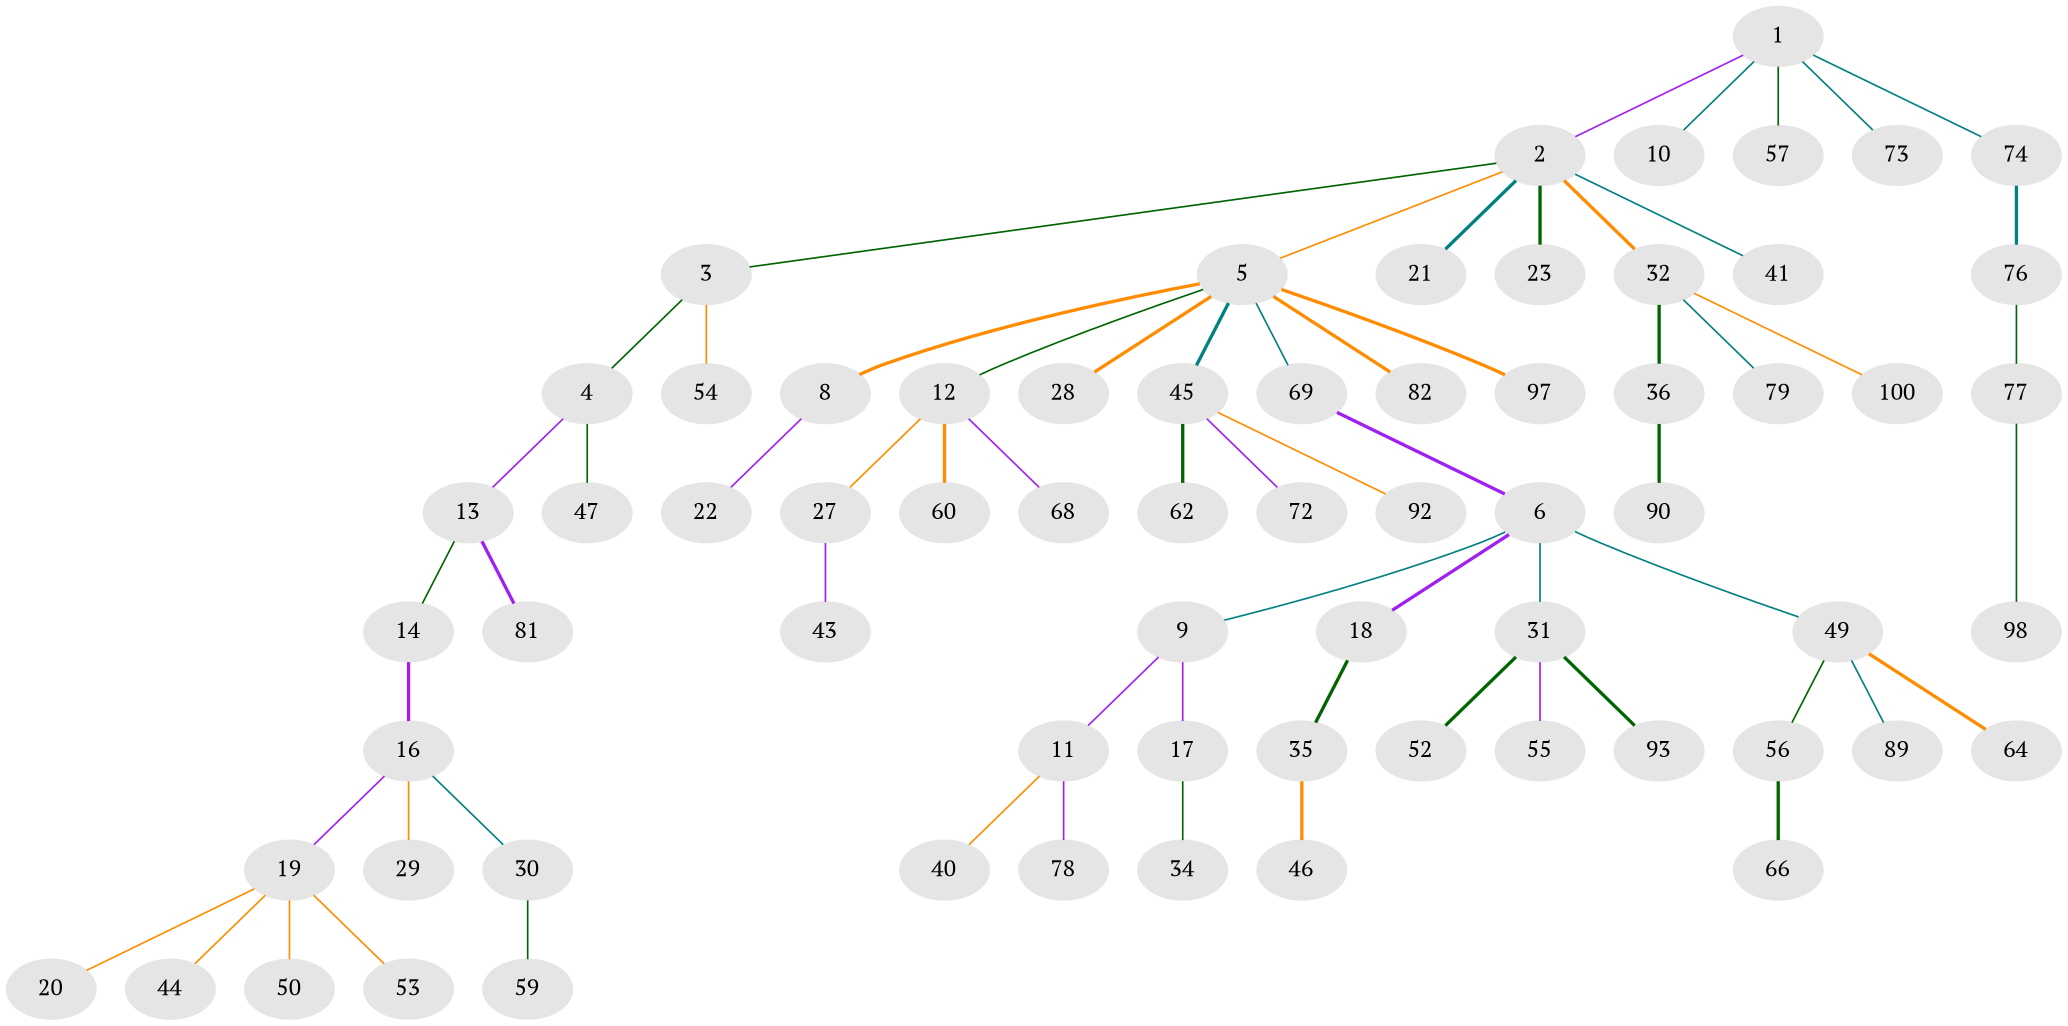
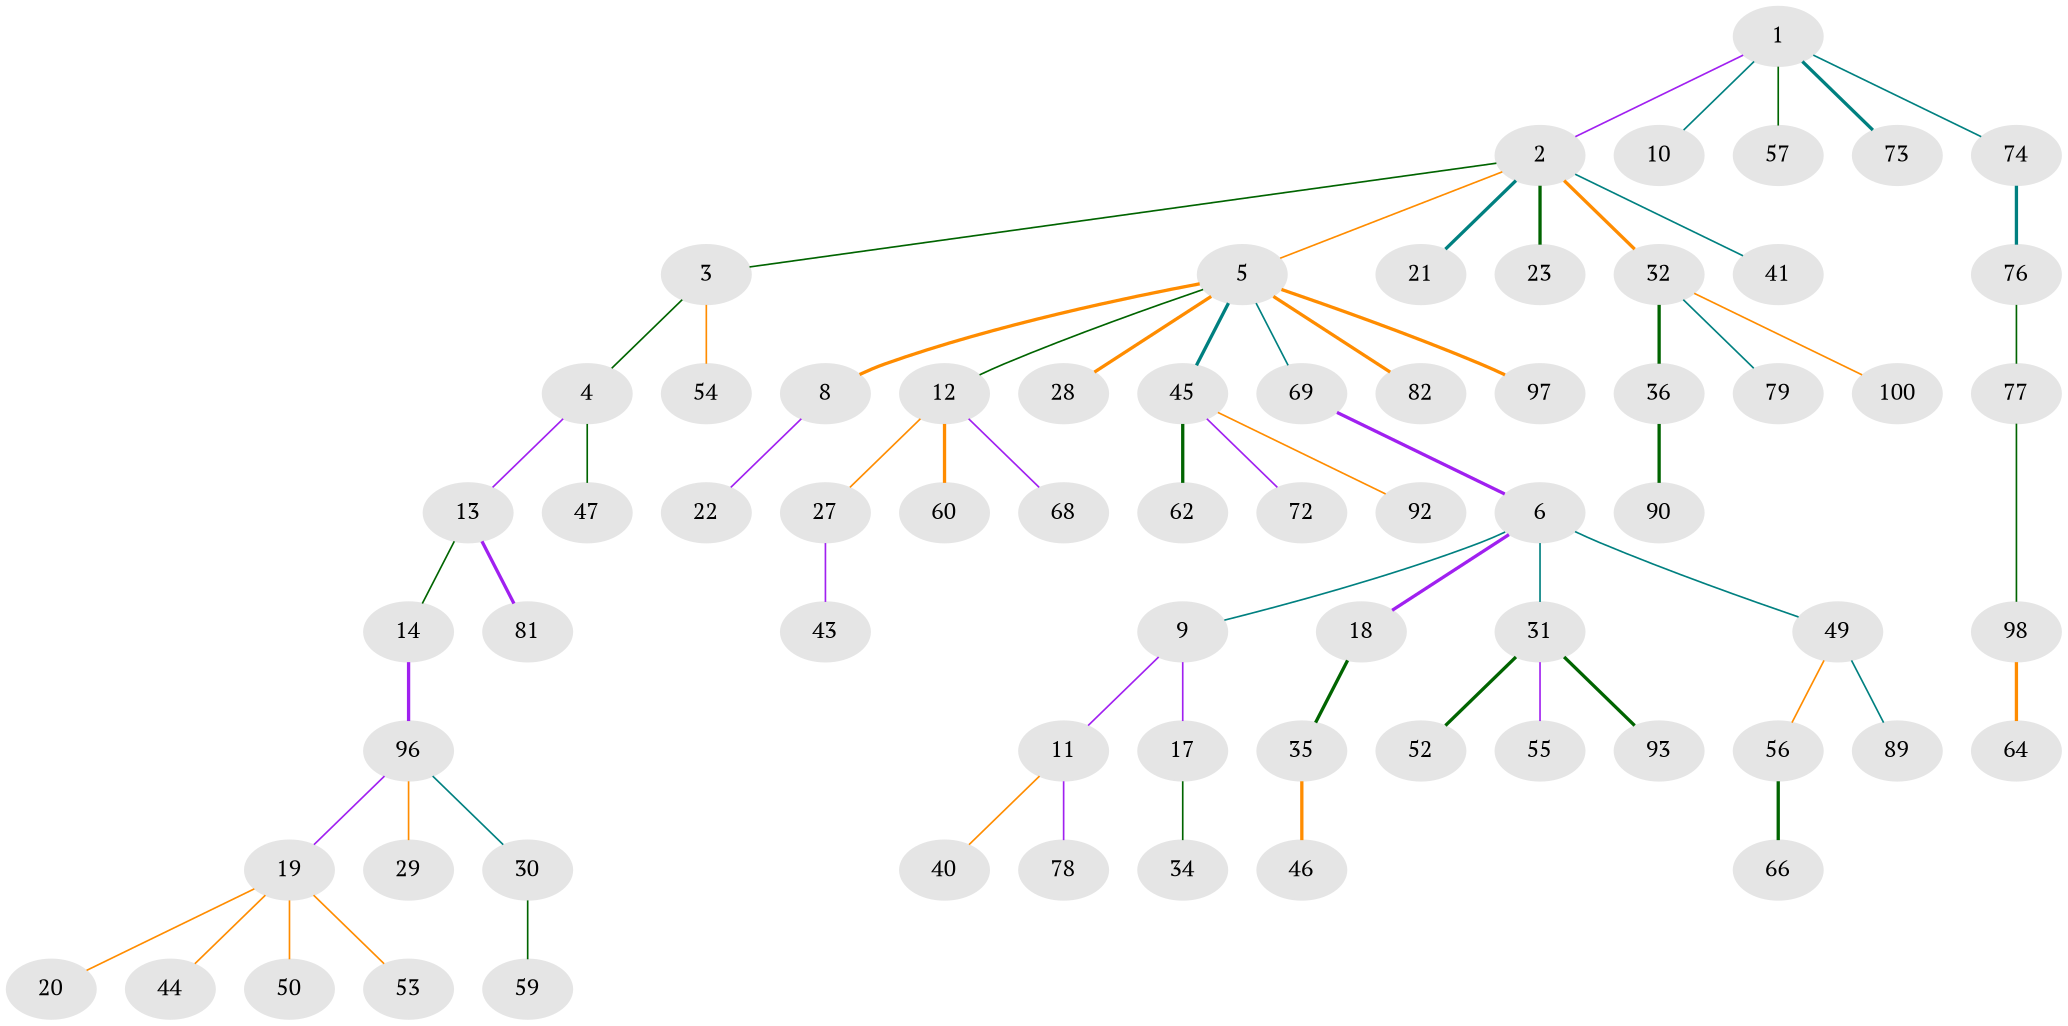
edge "1" -- "73": style solid -> bold
edge "49" -- "56": color darkgreen -> darkorange
edge "49" -- "64": now "98" -- "64"
node "16": label "16" -> "96"
